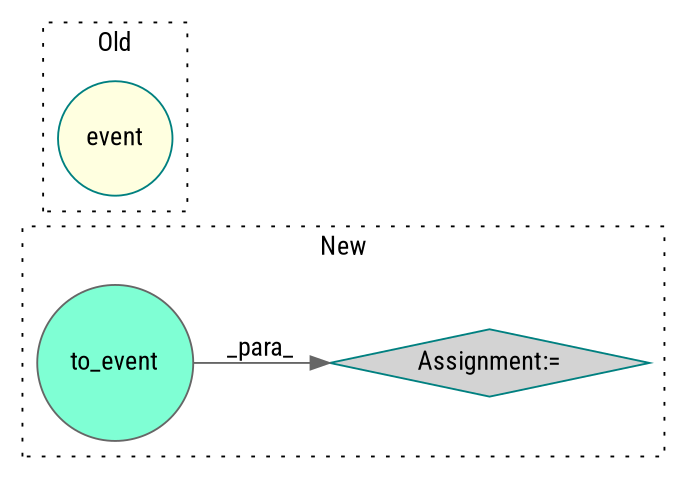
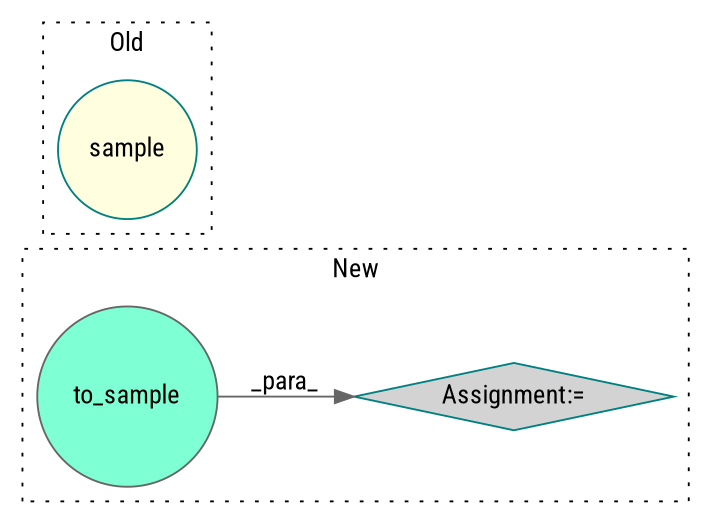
node "event": label "event" -> "sample"
node "to_event": label "to_event" -> "to_sample"
